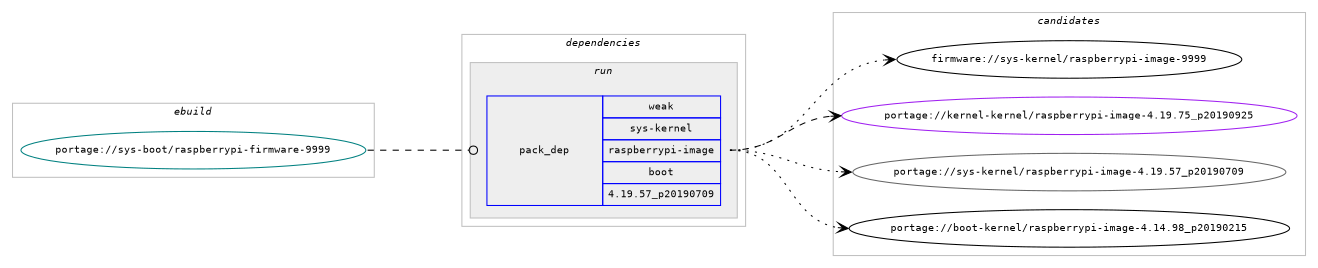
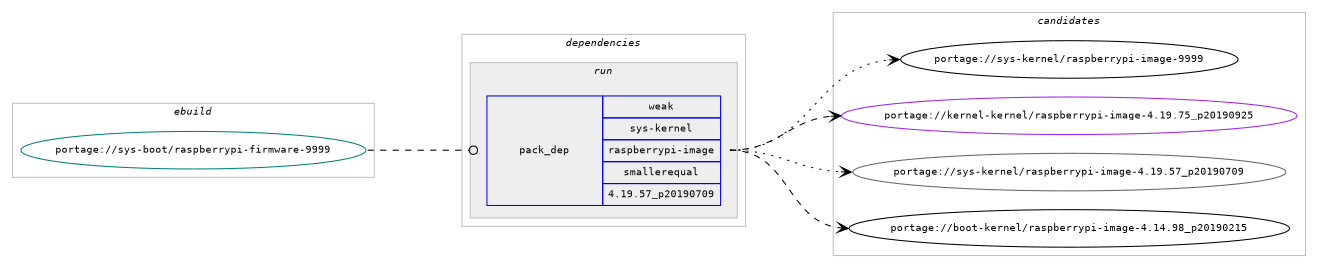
node "firmware://sys-kernel/raspberrypi-image-9999": label "firmware://sys-kernel/raspberrypi-image-9999" -> "portage://sys-kernel/raspberrypi-image-9999"
node "pack_dep": text "boot" -> "smallerequal"
edge "pack_dep" -> "portage://boot-kernel/raspberrypi-image-4.14.98_p20190215": style dotted -> dashed
